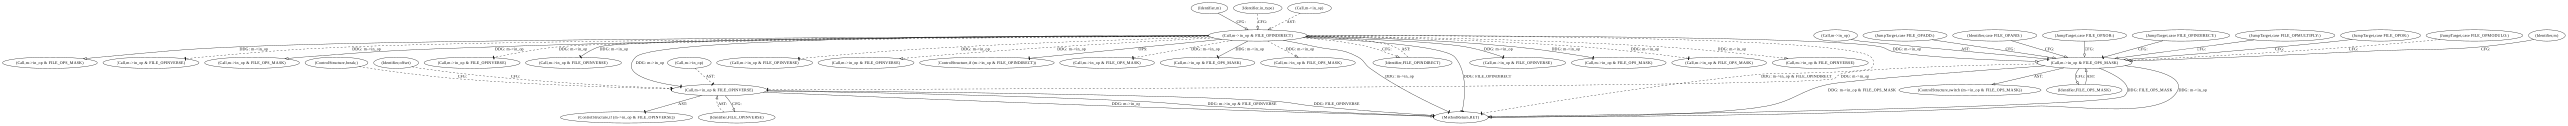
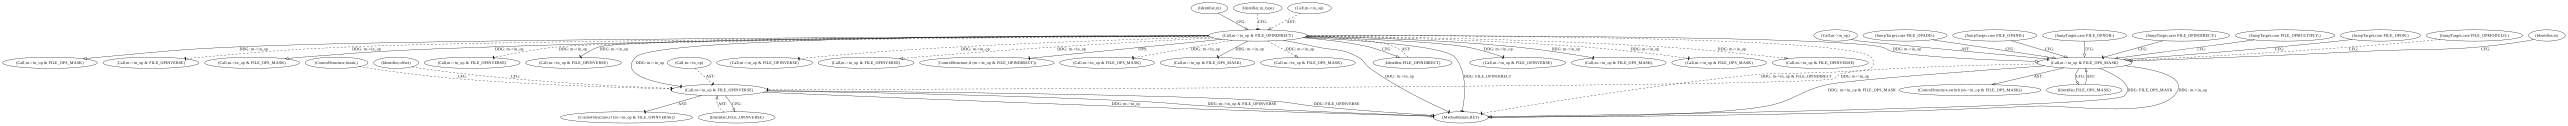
edge "(Identifier,in_type)" -> "(Call,m->in_op & FILE_OPINDIRECT)": arrowhead onormal -> tee
node "(Identifier,case FILE_OPAND:)": label "(Identifier,case FILE_OPAND:)" -> "(JumpTarget,case FILE_OPAND:)"
edge "(Call,m->in_op & FILE_OPINDIRECT)" -> "(Identifier,FILE_OPINDIRECT)": style dashed -> solid
